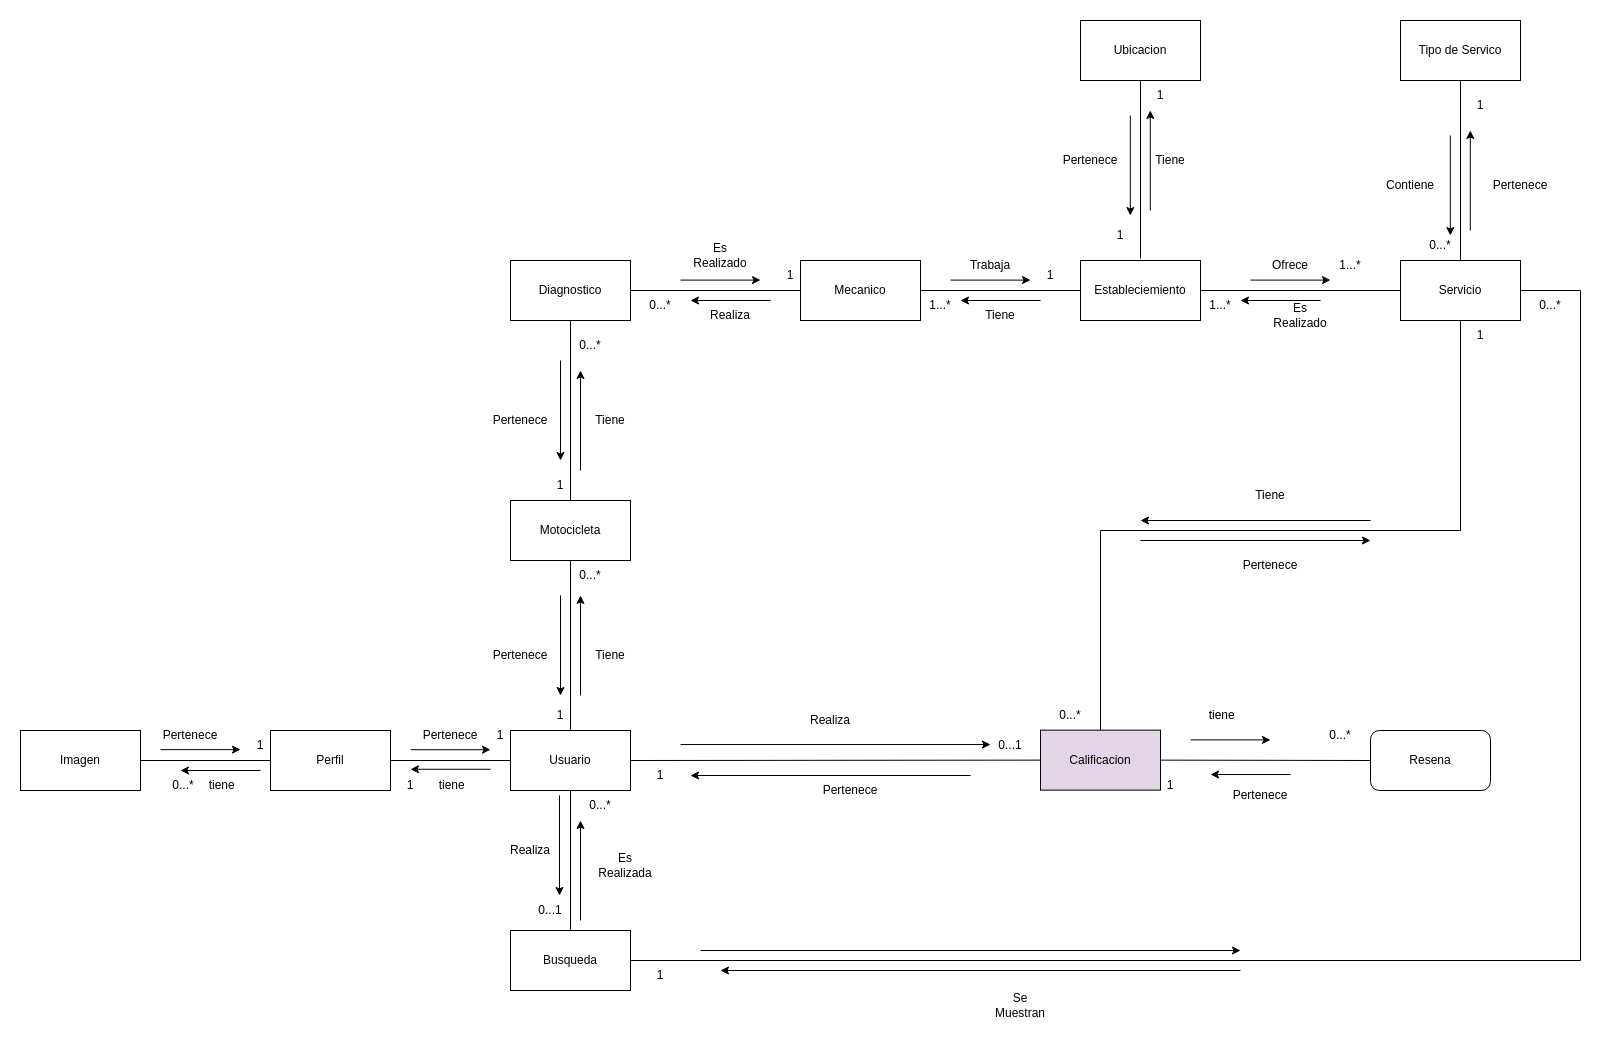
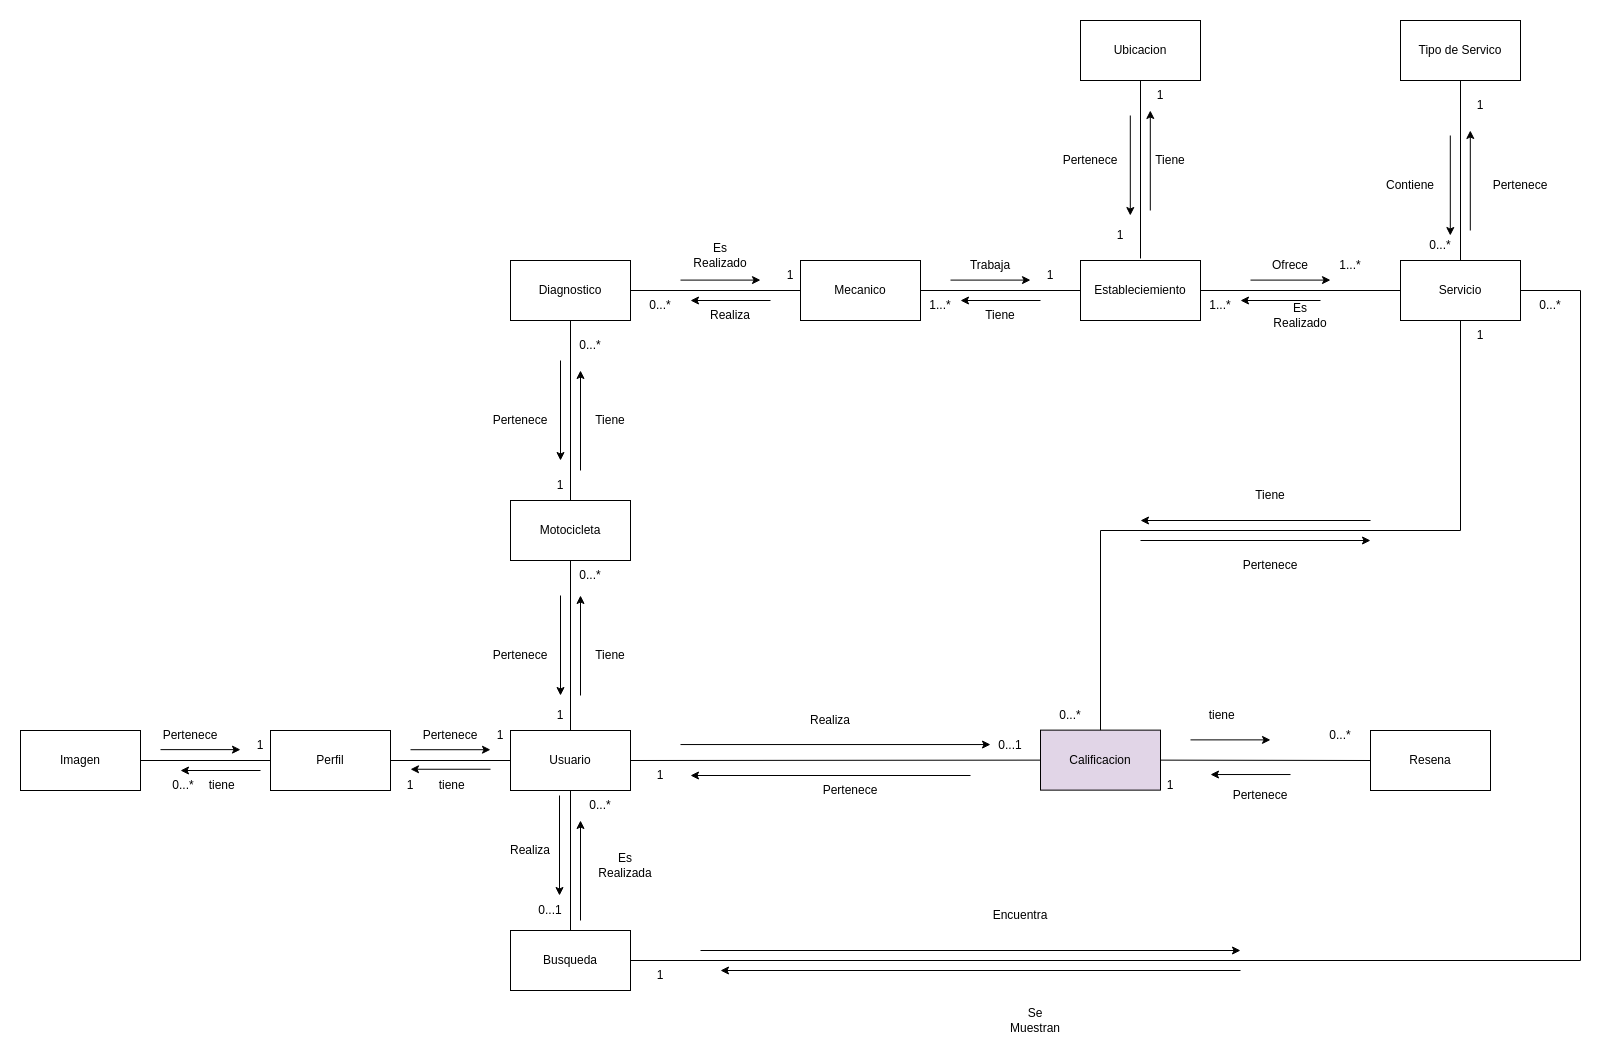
node "Resena": shape rounded rectangle -> rectangle
node "Encuentra": added
node "Se Muestran": moved (1021, 1006) -> (1036, 1021)
